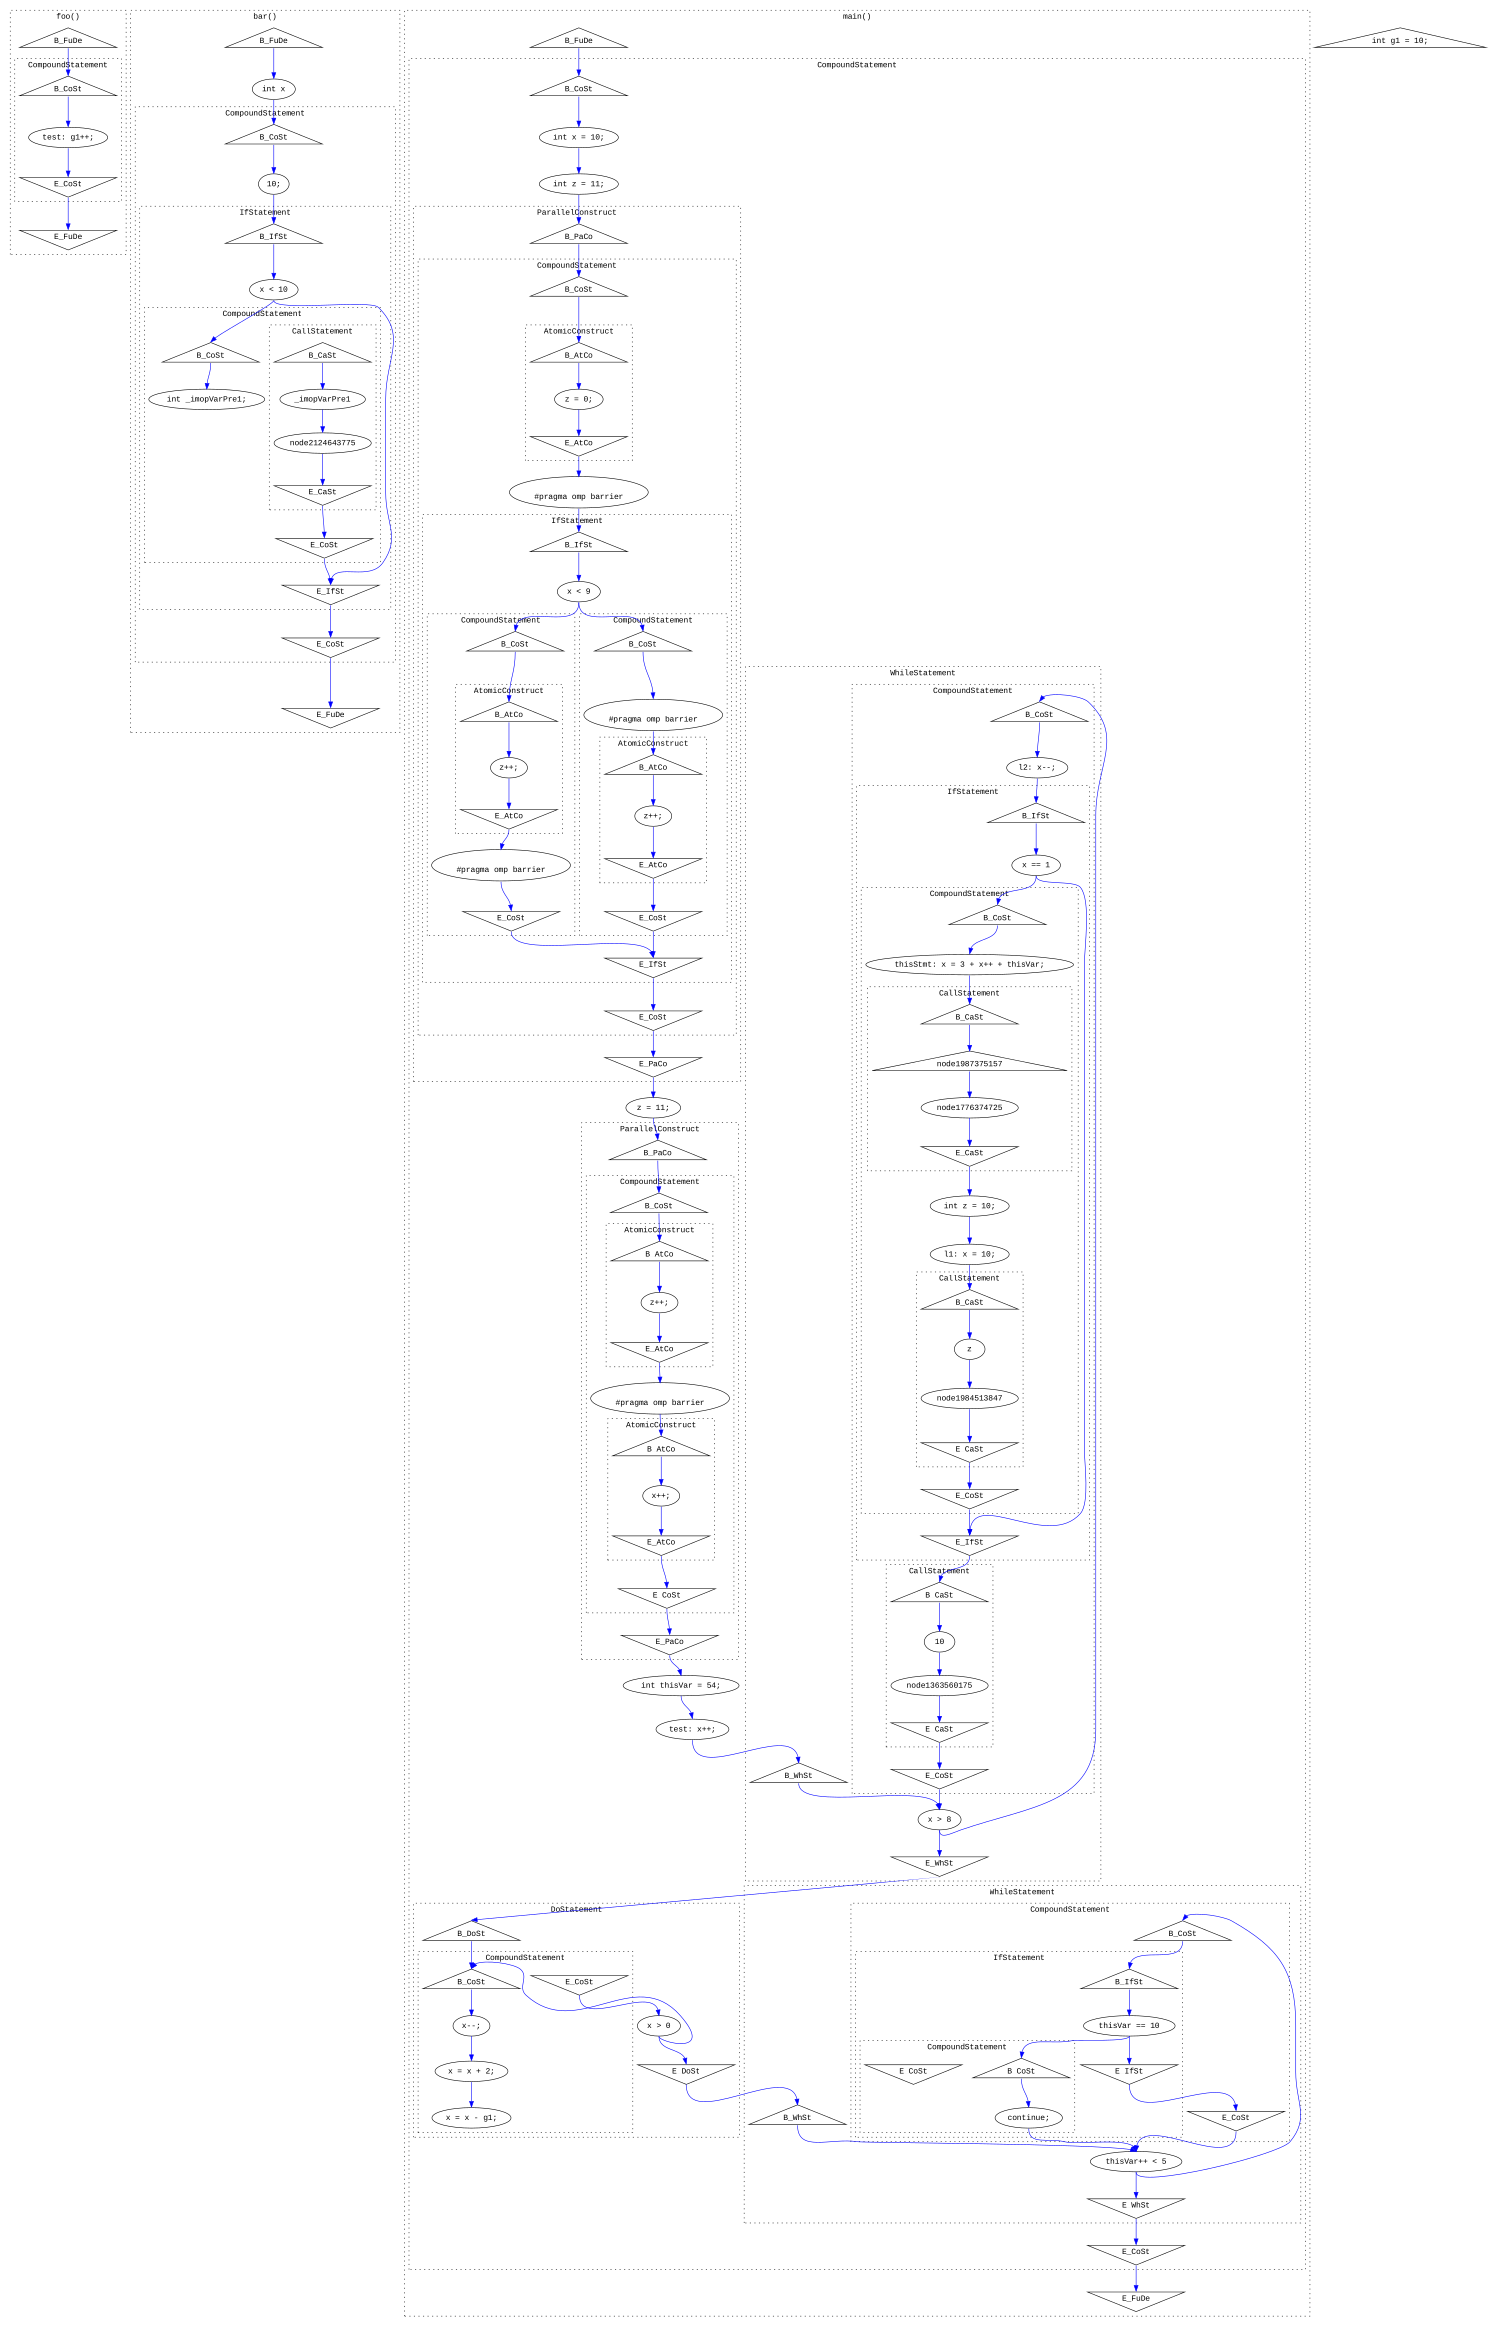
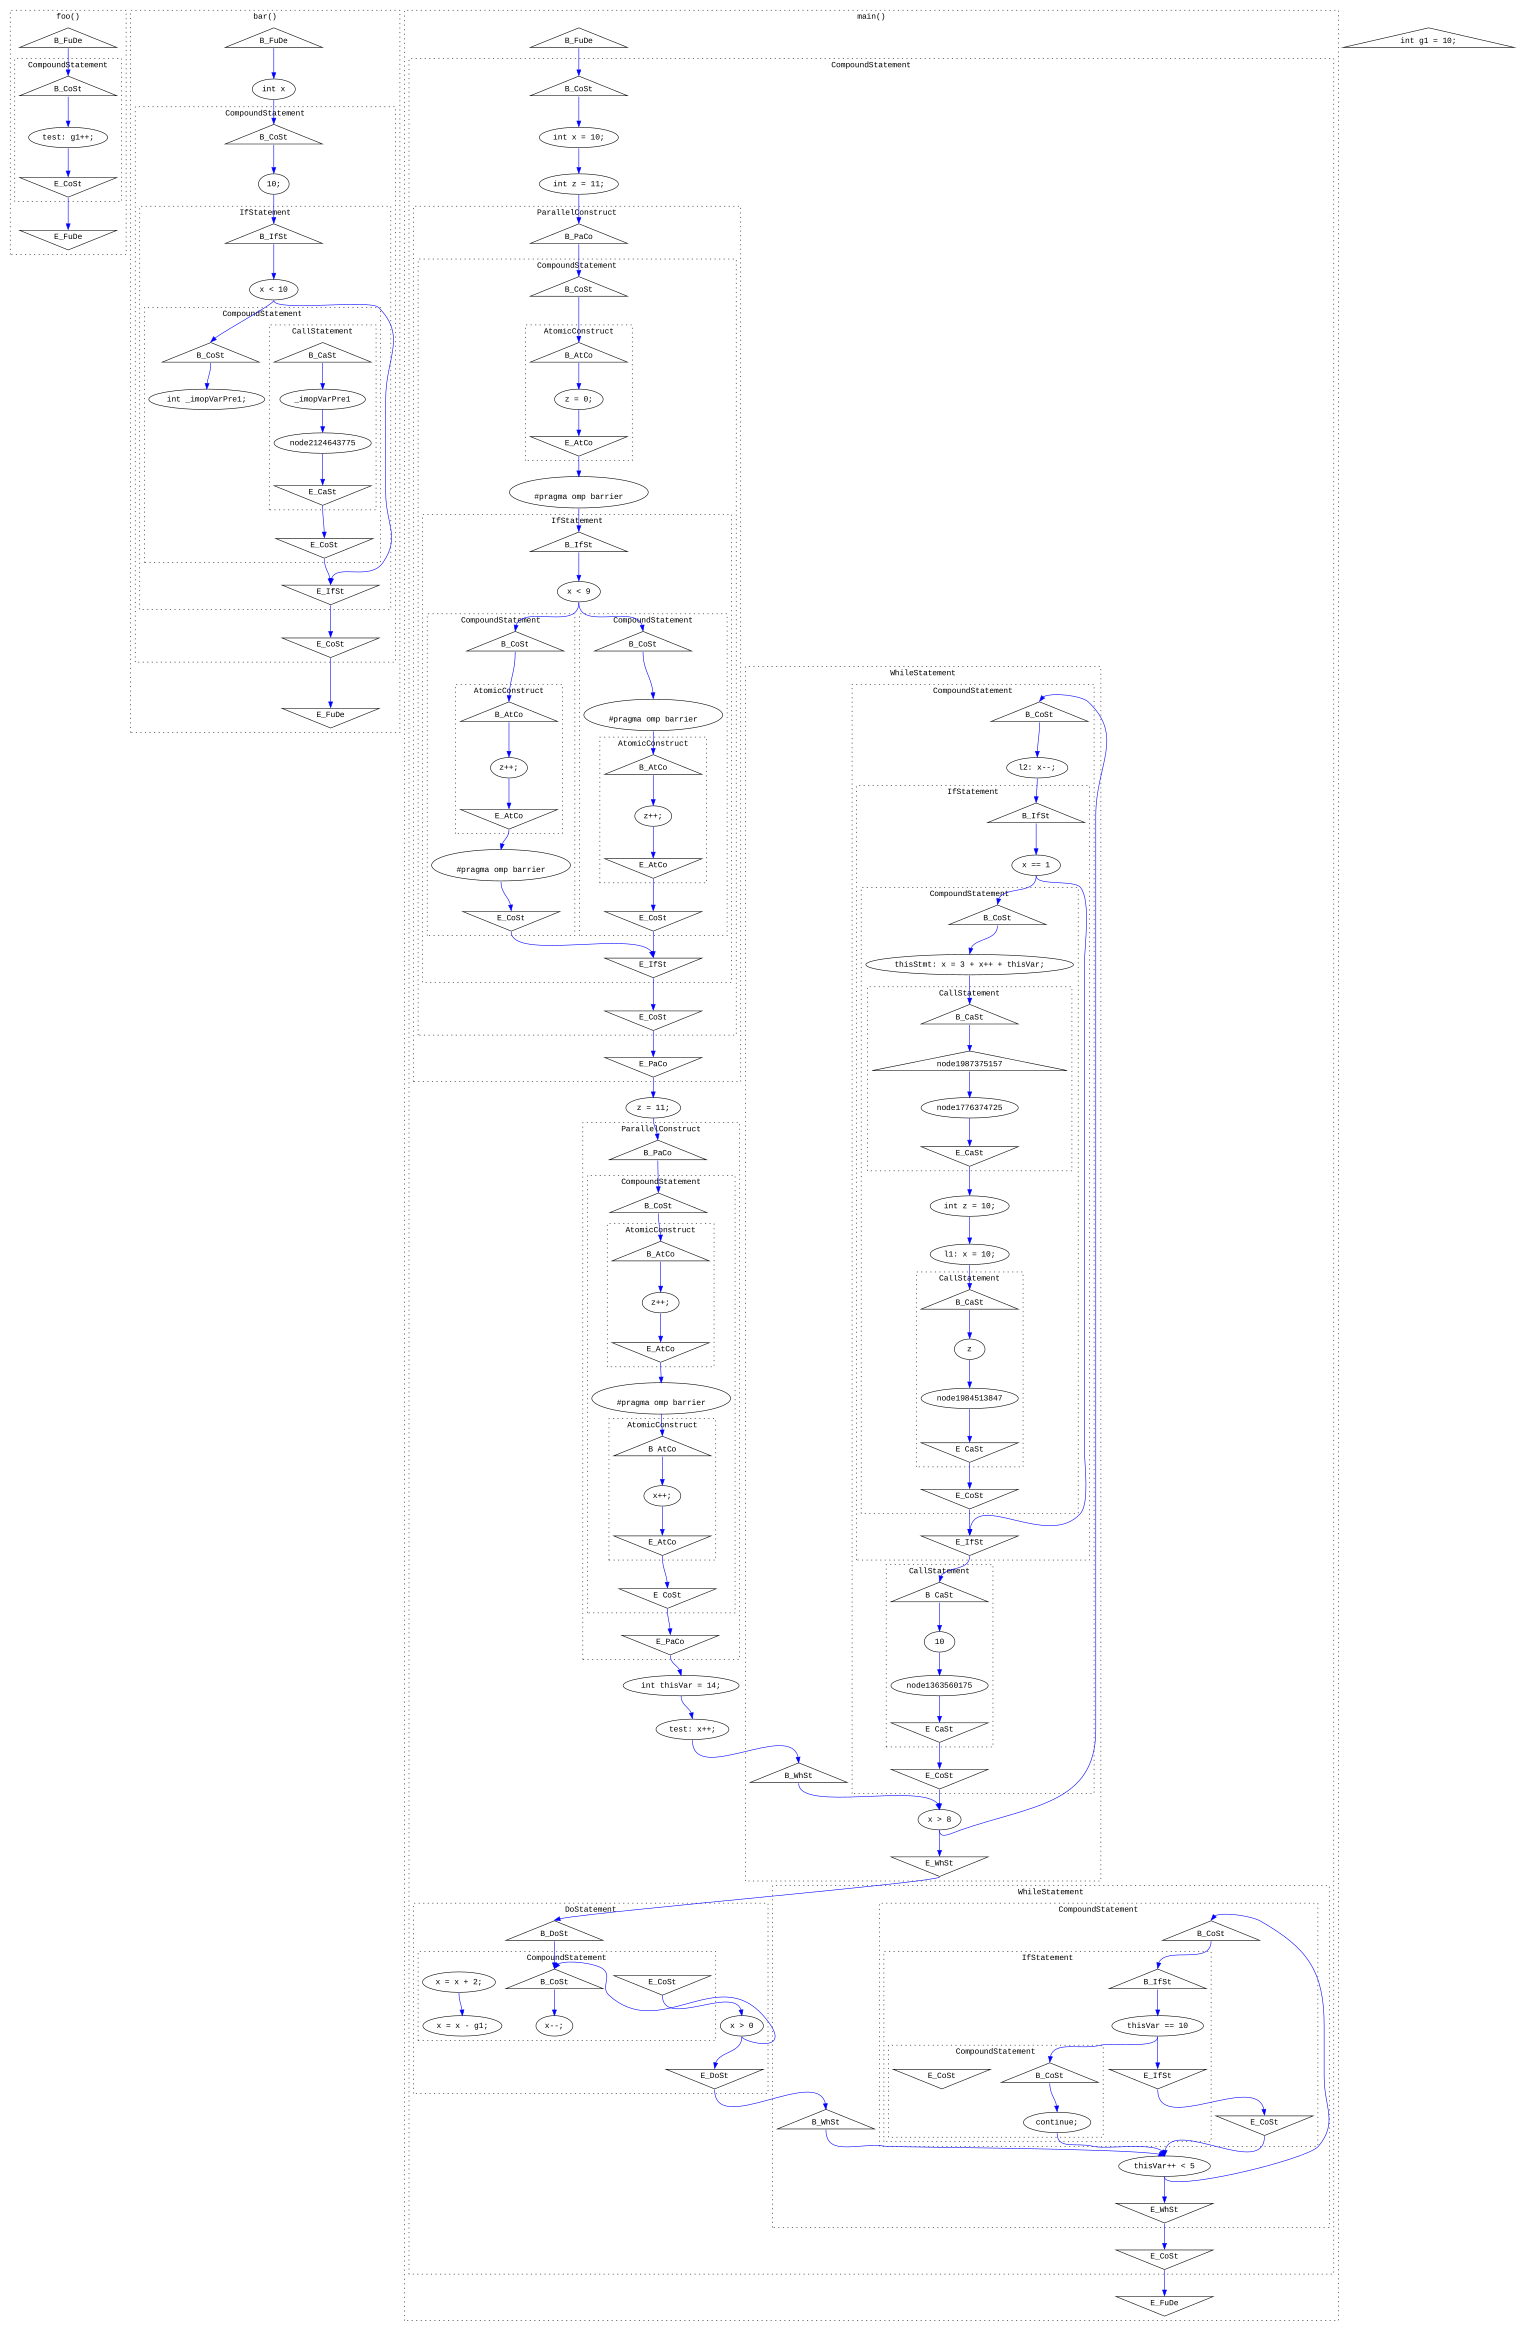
node "int thisVar = 54;": label "int thisVar = 54;" -> "int thisVar = 14;"
edge "x--;" -> "x = x + 2;": removed
